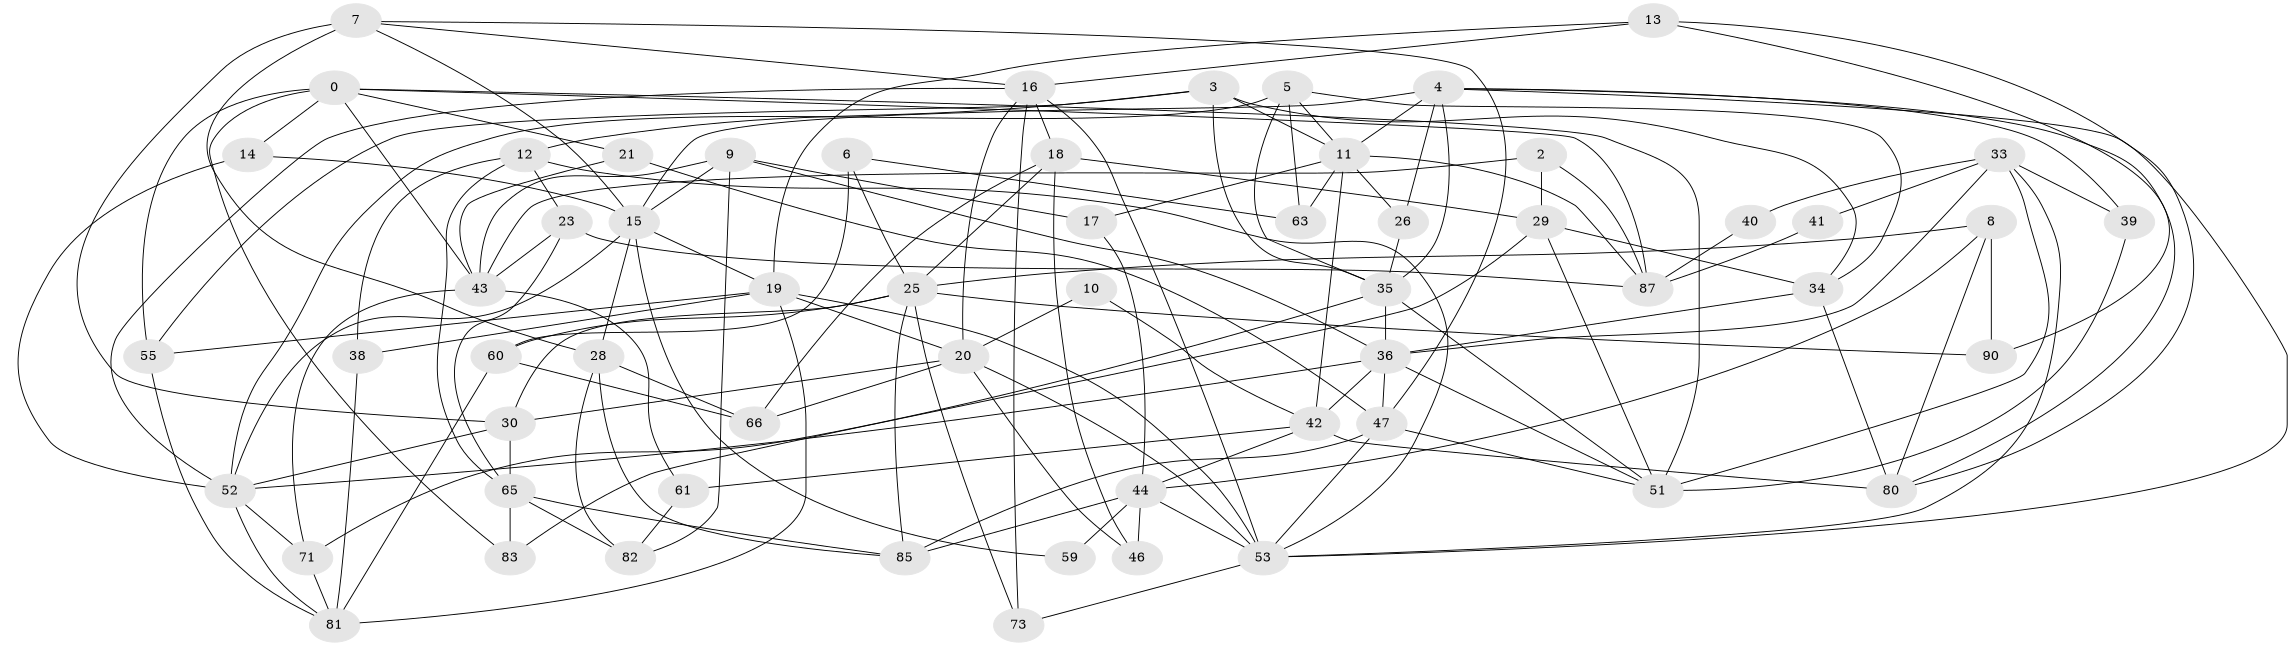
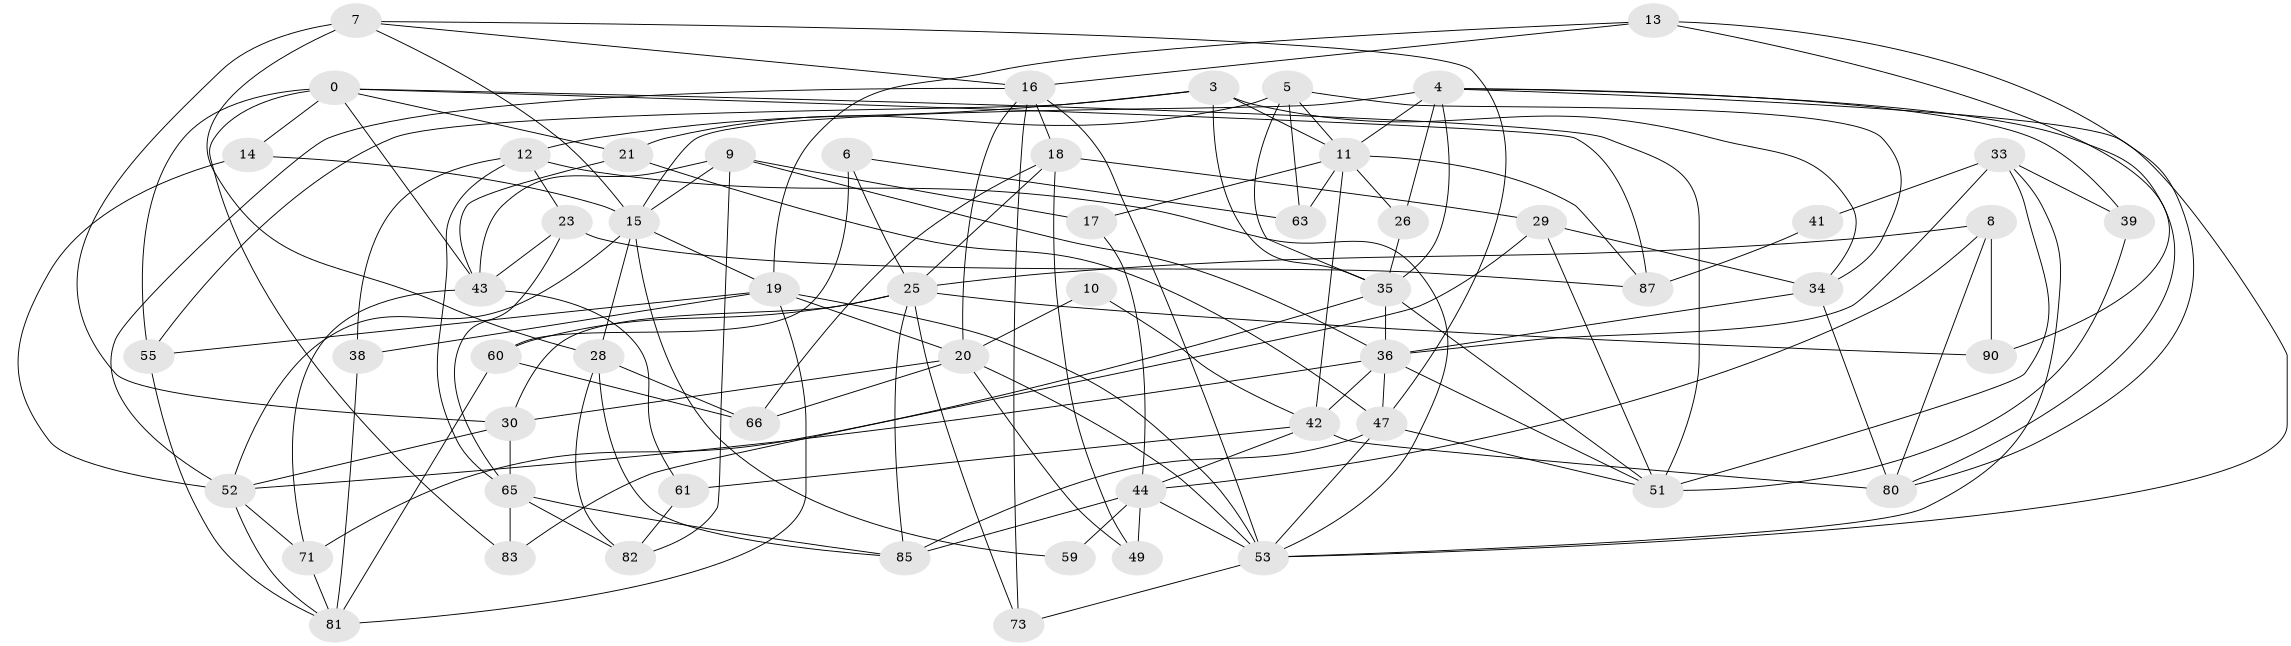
edge "5" -- "52": now "5" -- "21"
node "2": removed
node "40": removed
node "46": label "46" -> "49"
